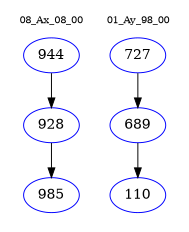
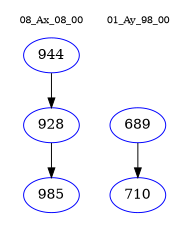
node "727": removed
node "110": label "110" -> "710"
